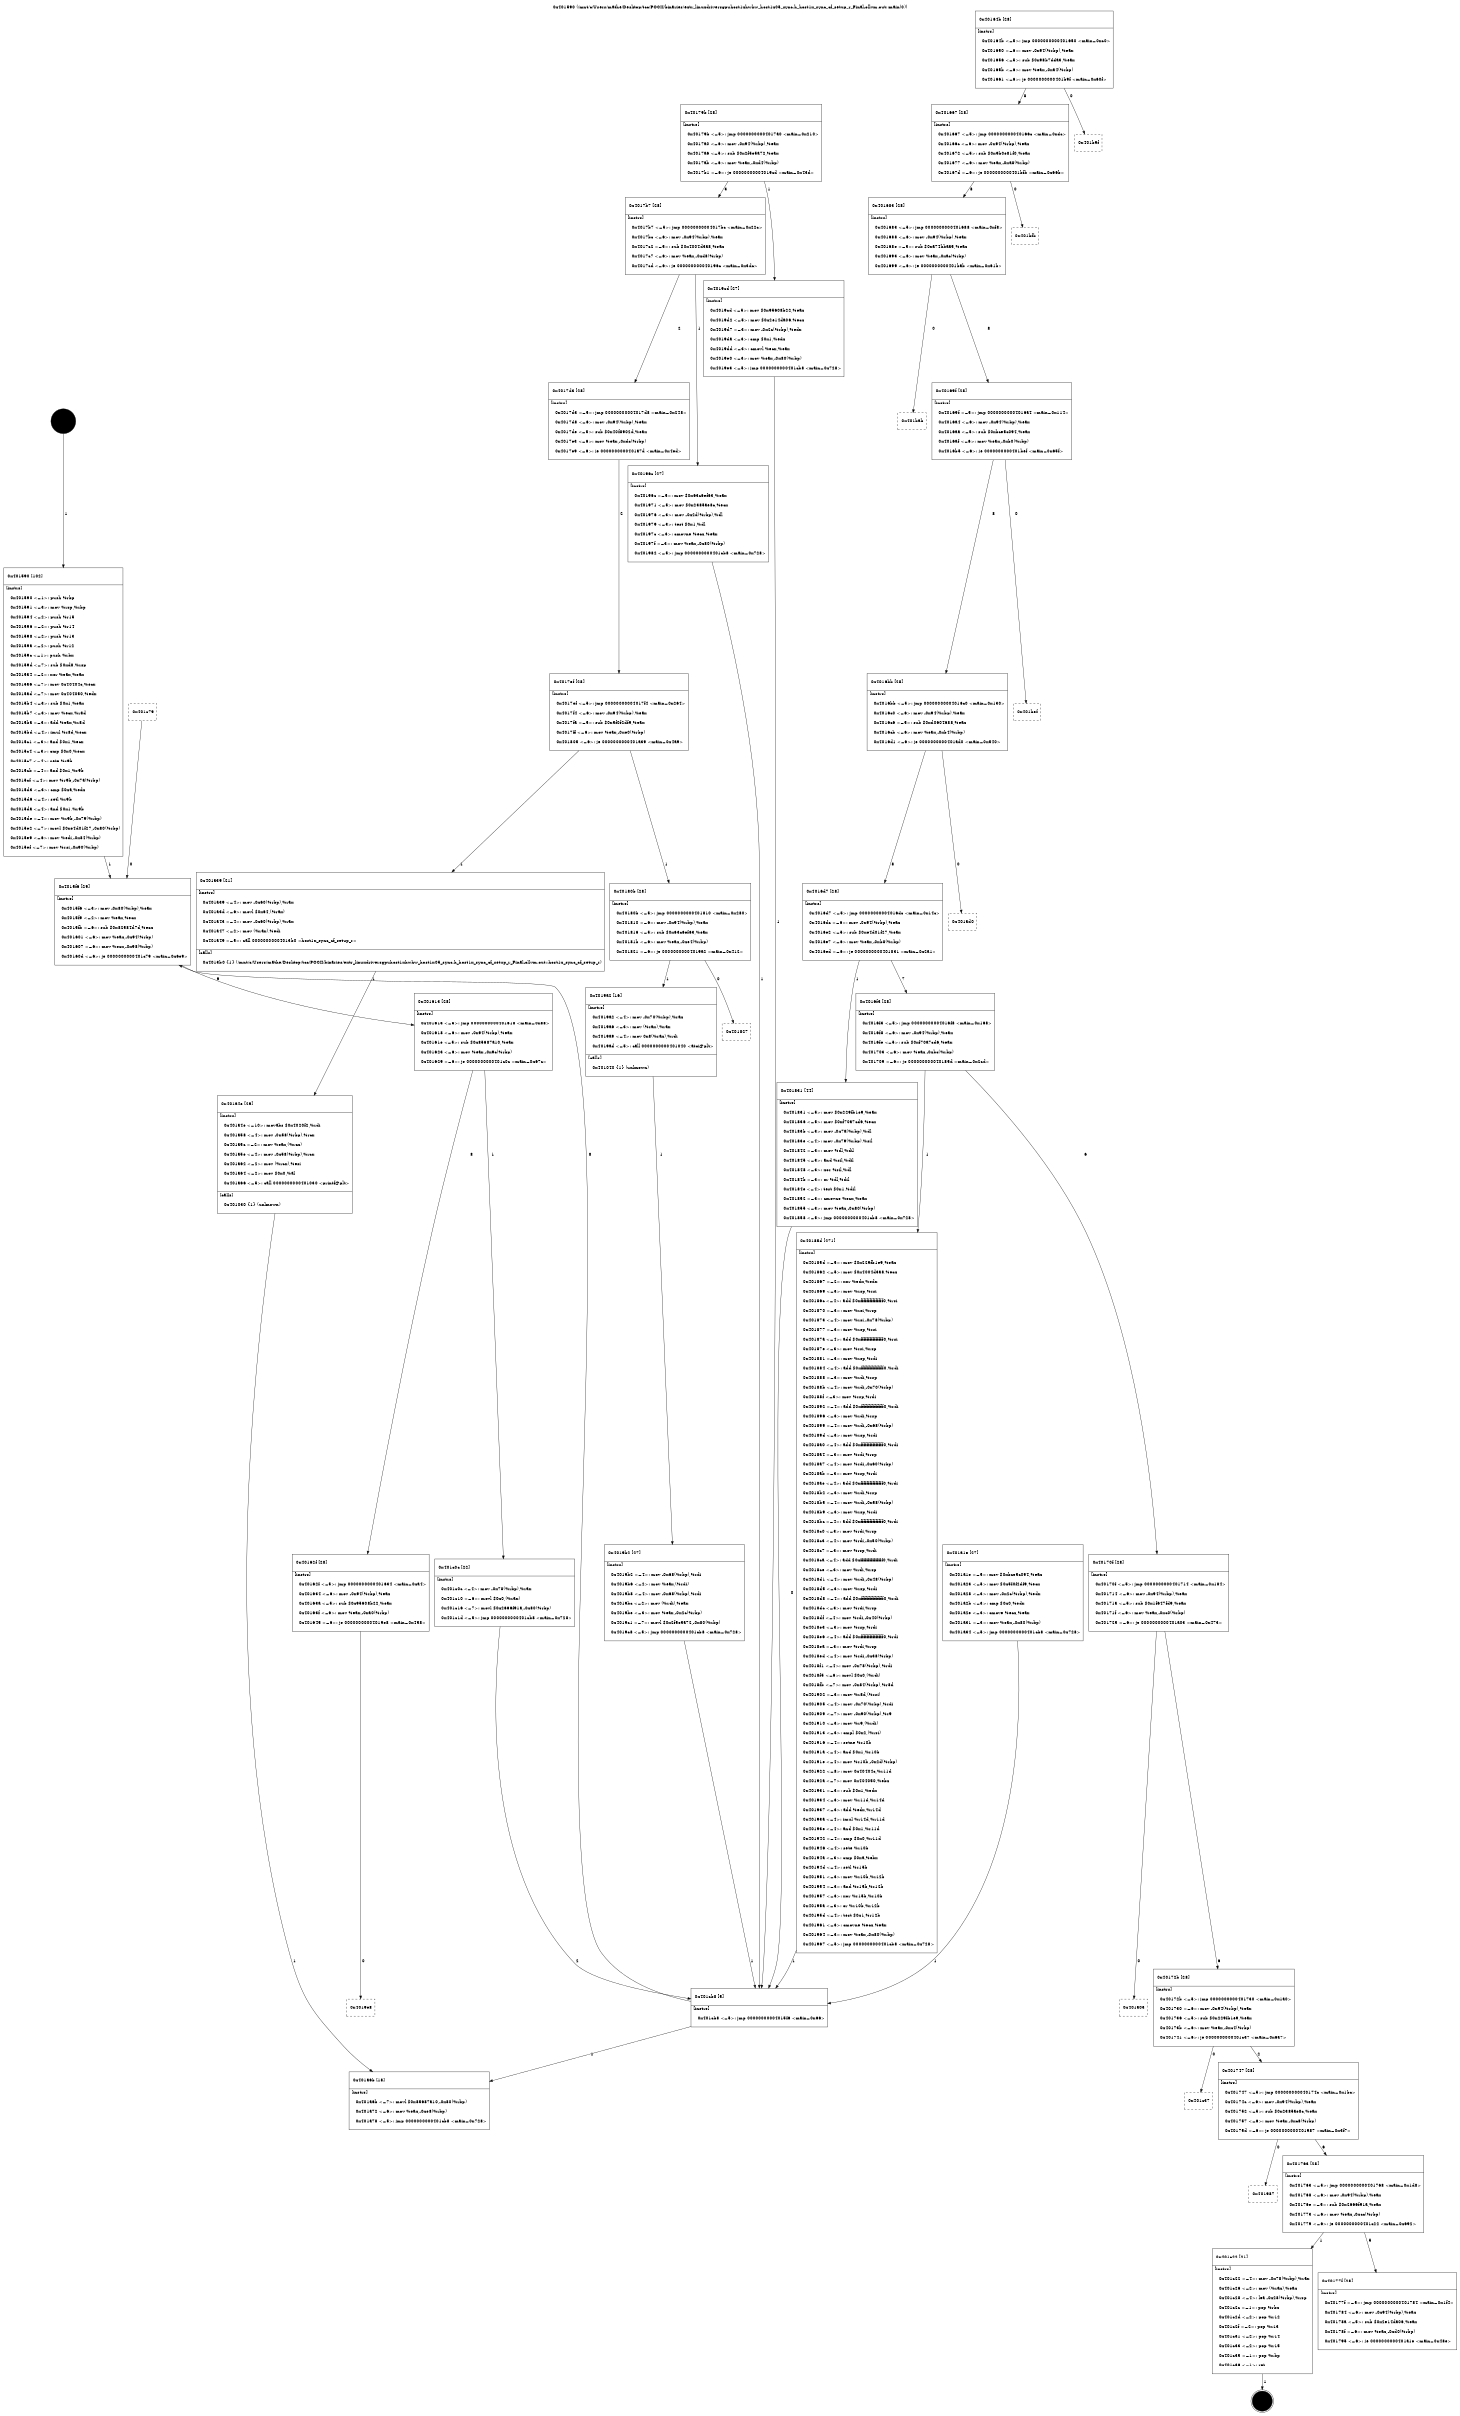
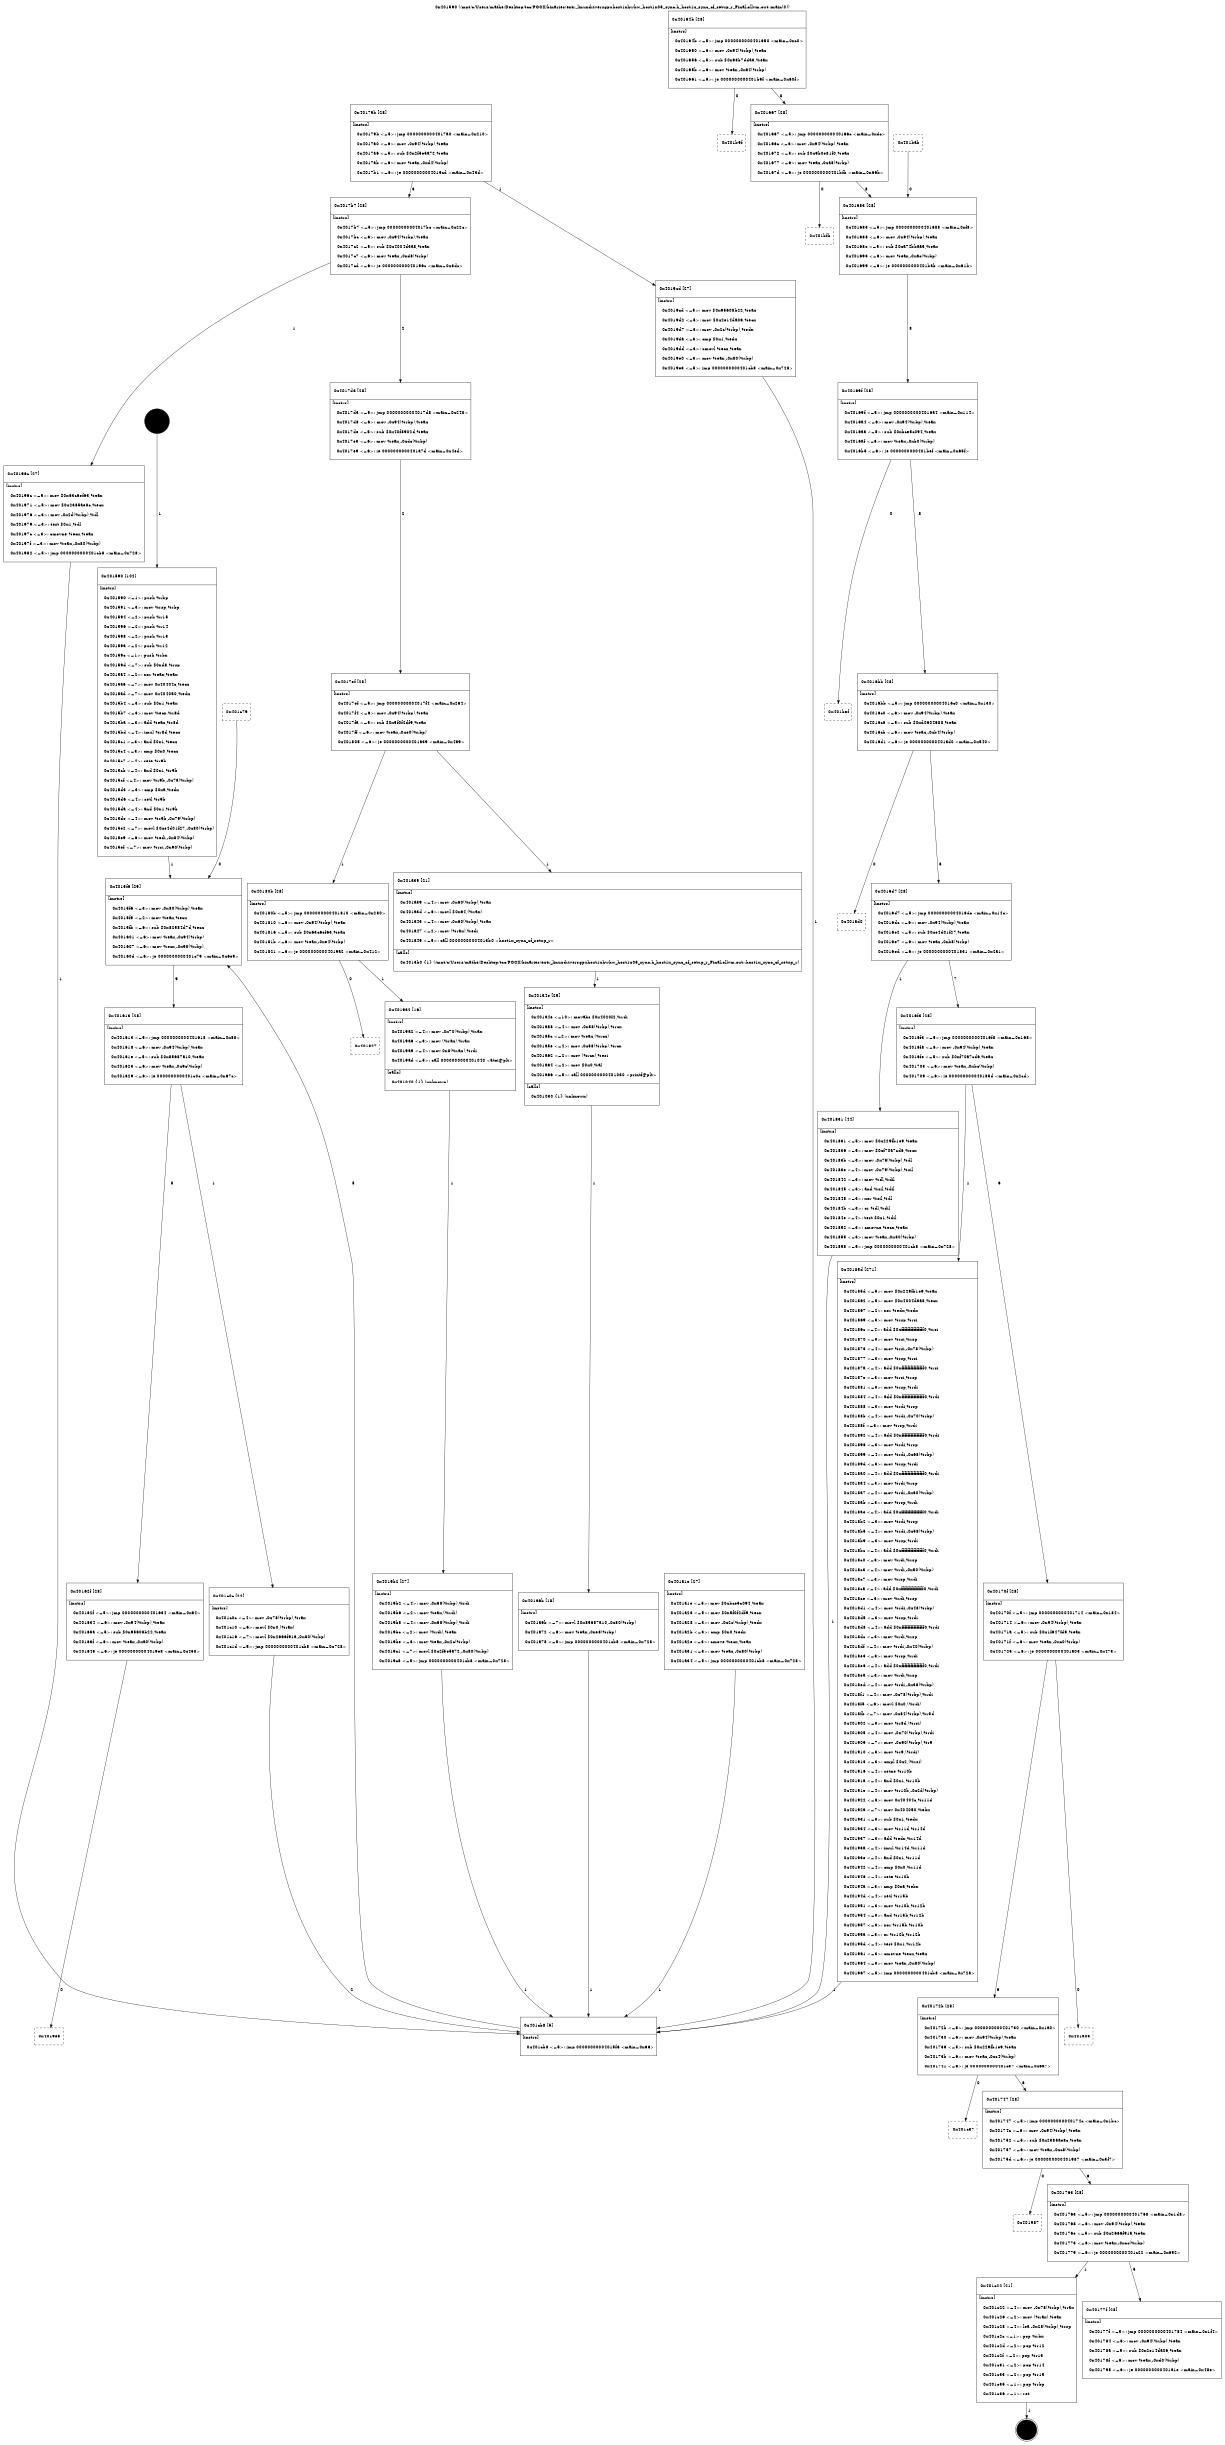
edge "0x401683 [28]" -> "0x401bab": reversed
edge "0x401831 [44]" -> "0x401cb8 [5]": label " 0" -> " 1"
edge "0x401cb8 [5]" -> "0x401a6b [18]": reversed
edge "0x40172b [28]" -> "0x401747 [28]": label " 2" -> " 6"
